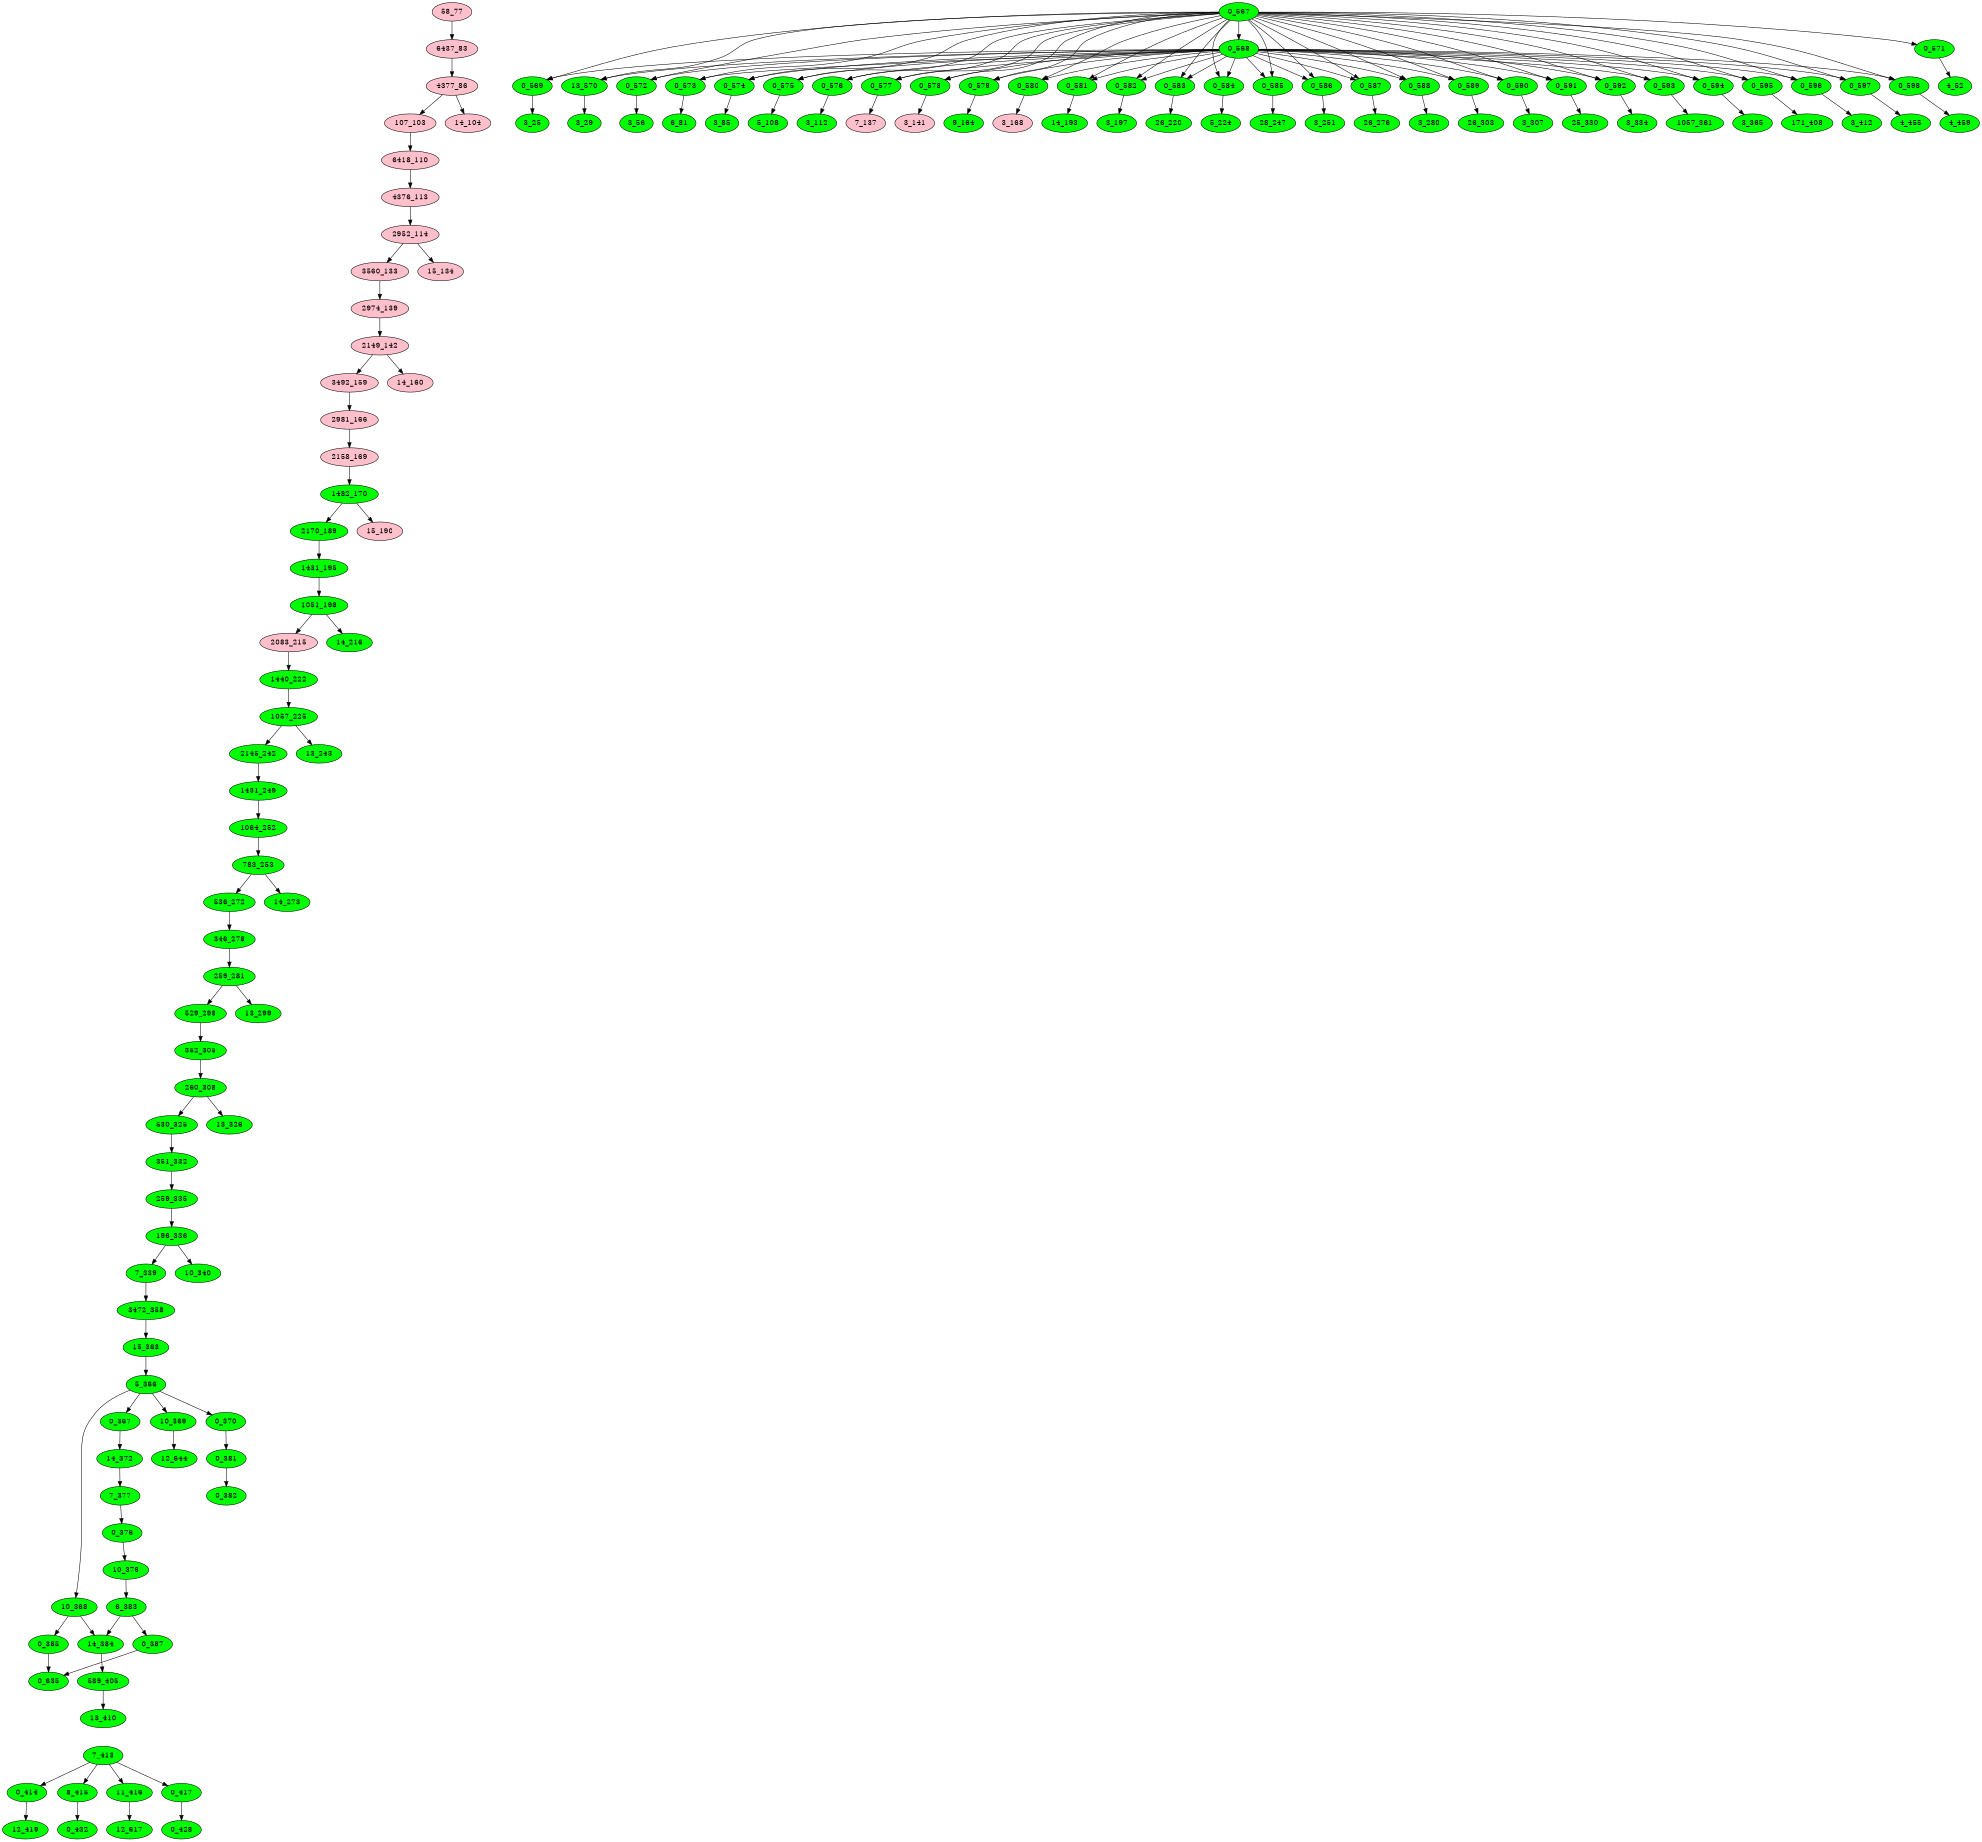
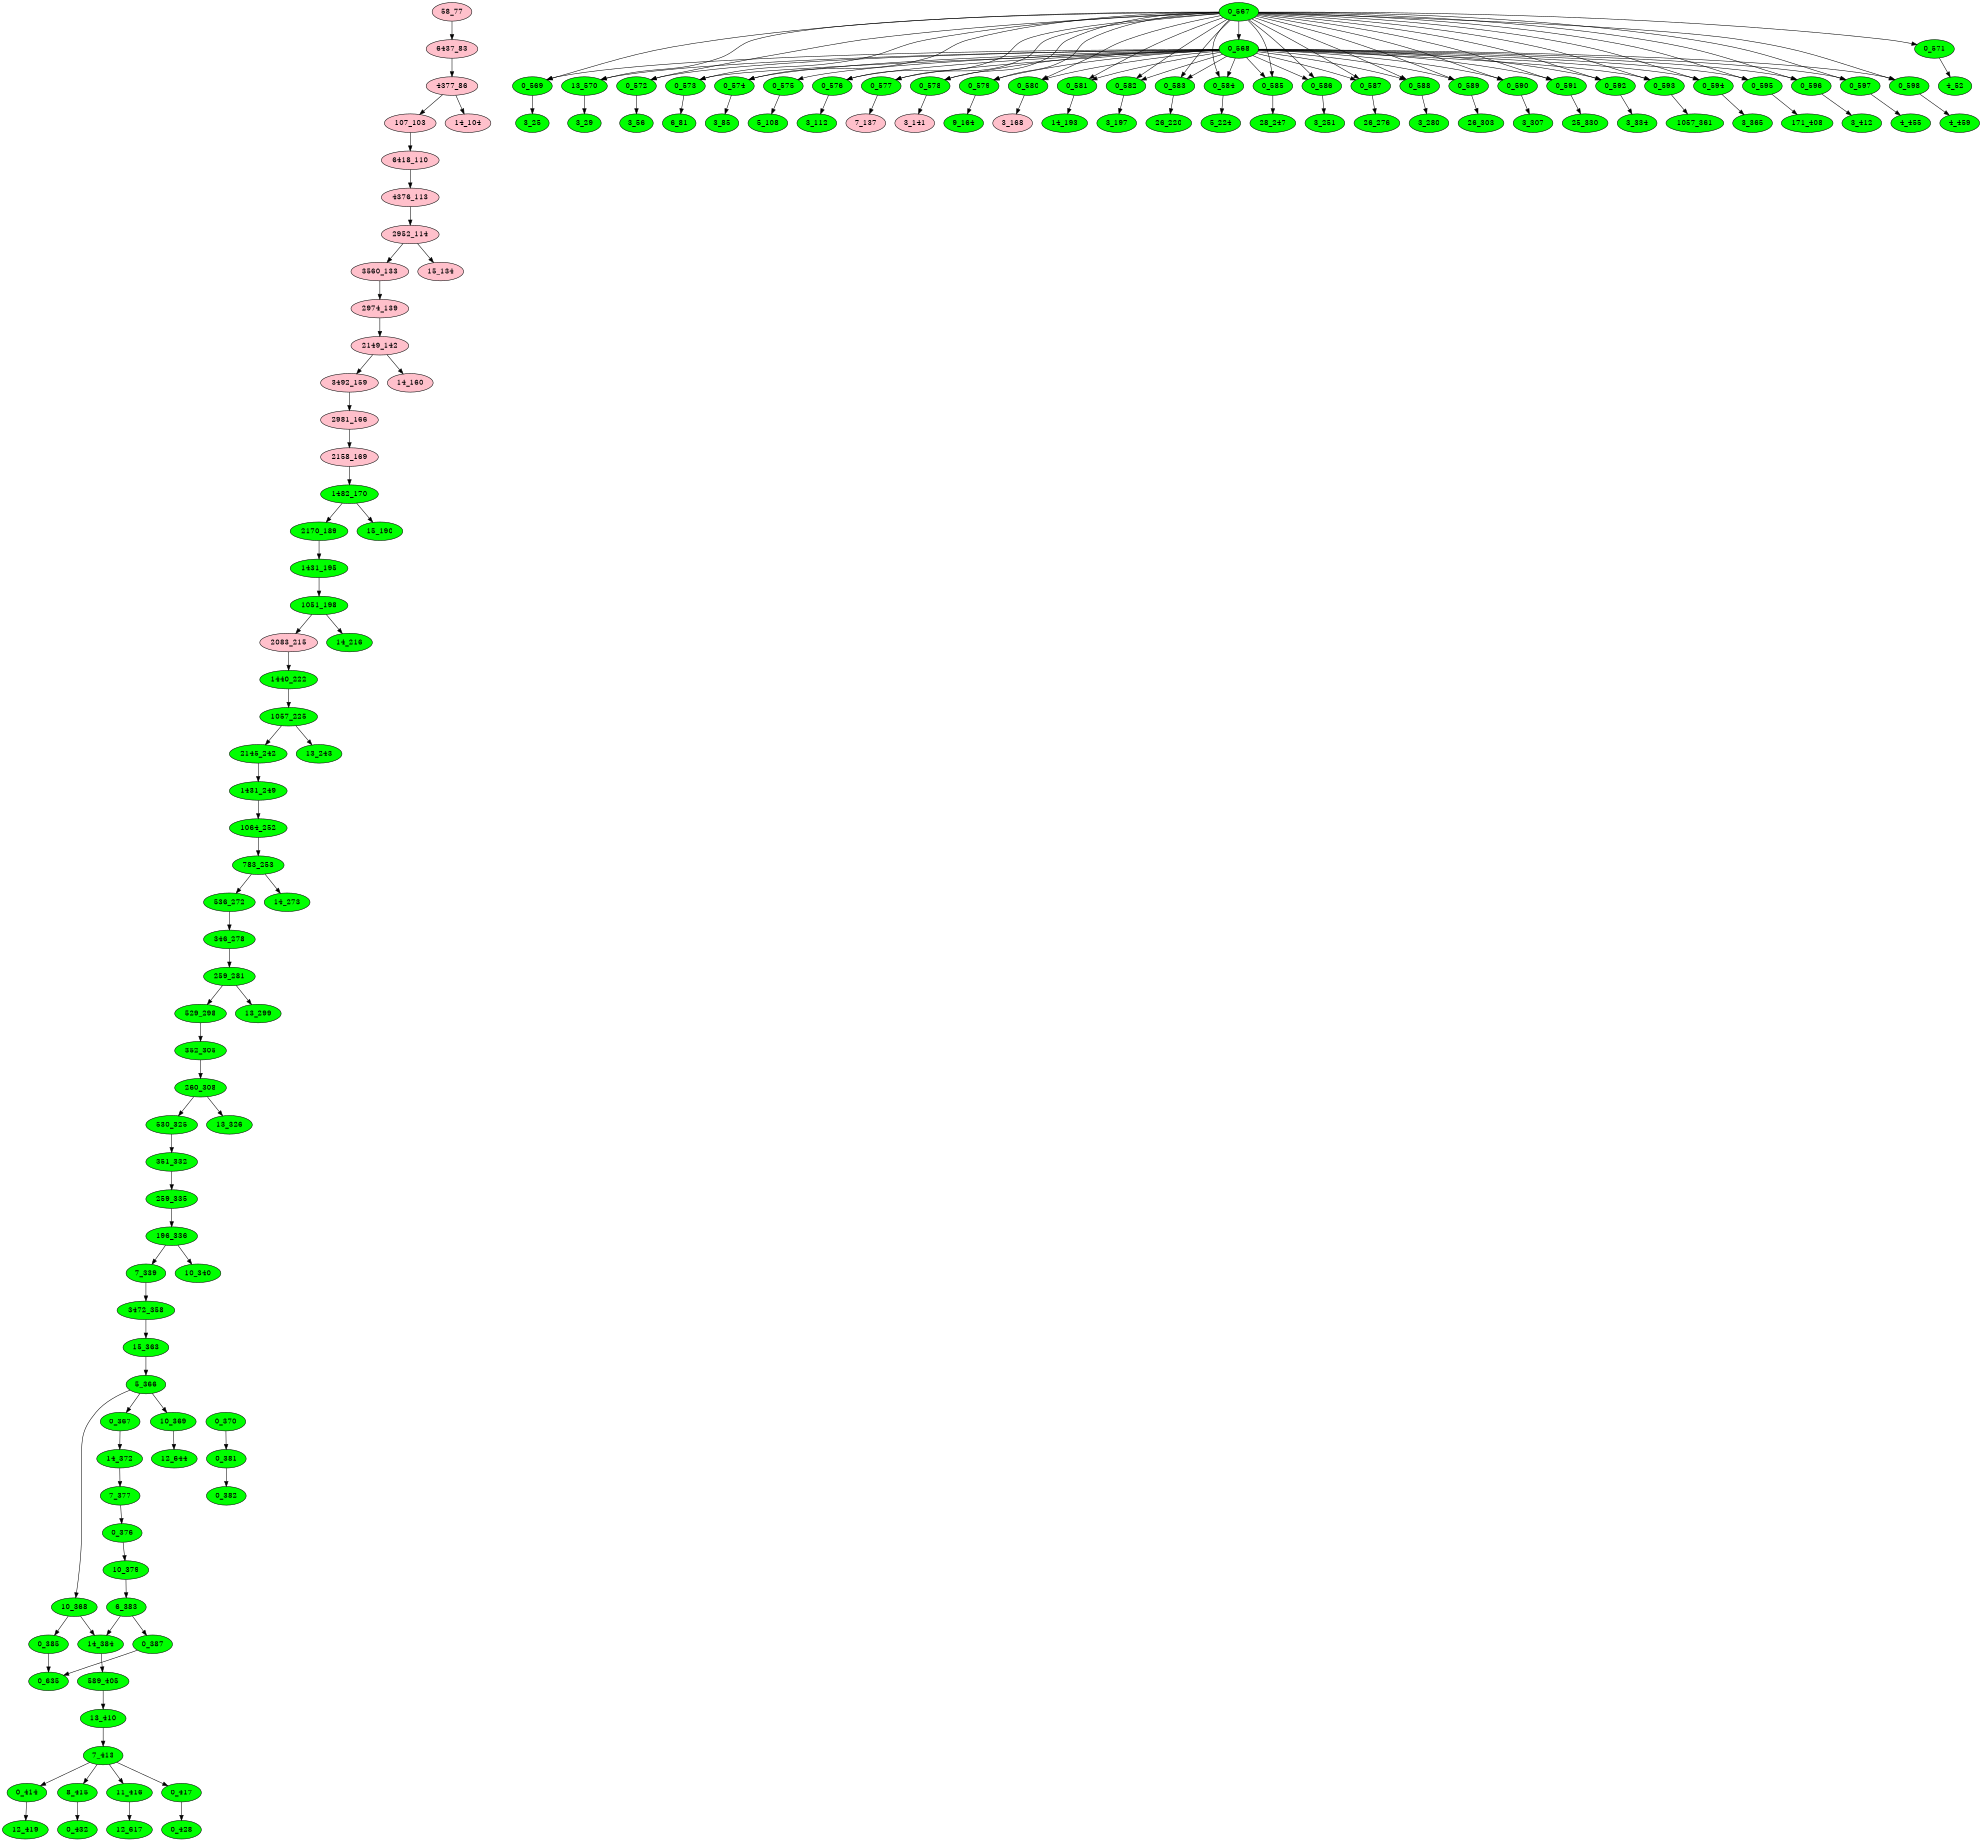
edge "0_567" -> "0_575": removed
node "15_190": fillcolor pink -> green
edge "5_366" -> "0_370": removed
edge "13_410" -> "7_413": added
